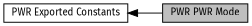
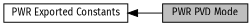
node "PWR PWR Mode": label "PWR PWR Mode" -> "PWR PVD Mode"
